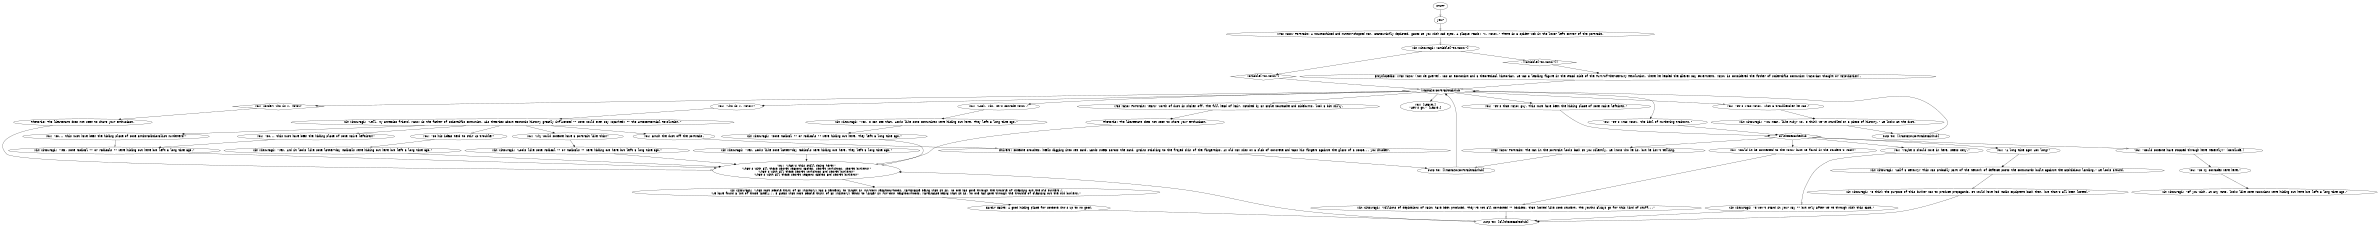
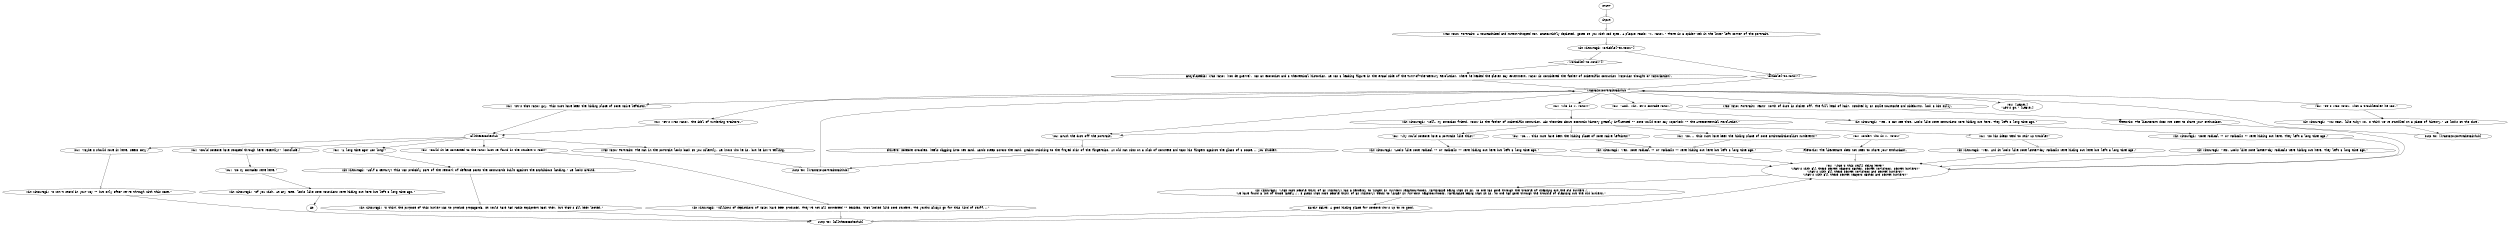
node "your": label "your" -> "input"
edge "krasmazovportraitmainhub" -> "You: Wonder: who is K. Mazov?": now "krasmazovportraitmainhub" -> "You: Brush the dust off the portrait."
node "You: Wonder: who is K. Mazov?": shape diamond -> ellipse
node "allthesecacheshub": shape diamond -> ellipse
node "50": added
